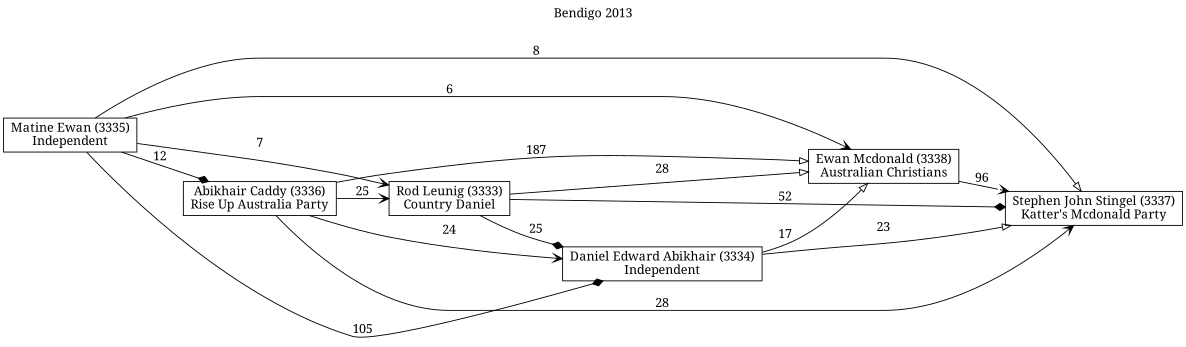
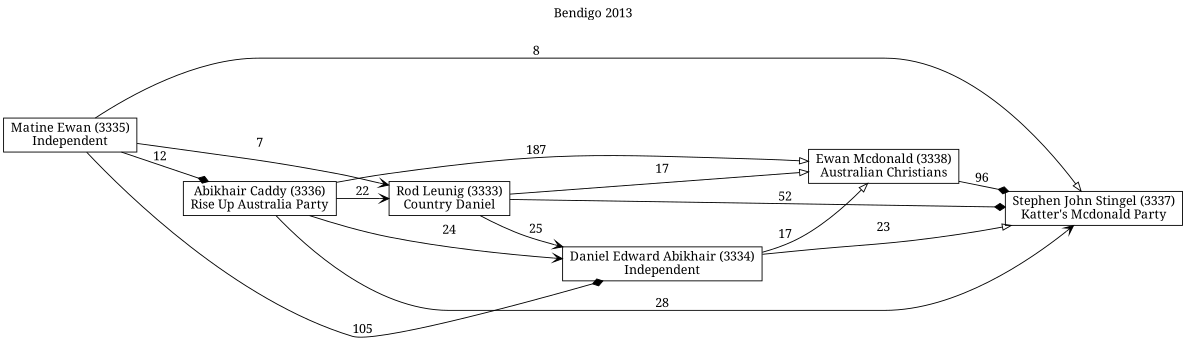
edge "Matine Ewan (3335) Independent" -> "Ewan Mcdonald (3338) Australian Christians": removed, label "6"
edge "Rod Leunig (3333) Country Daniel" -> "Ewan Mcdonald (3338) Australian Christians": label "28" -> "17"
edge "Ewan Mcdonald (3338) Australian Christians" -> "Stephen John Stingel (3337) Katter's Mcdonald Party": arrowhead vee -> diamond
edge "Abikhair Caddy (3336) Rise Up Australia Party" -> "Rod Leunig (3333) Country Daniel": label "25" -> "22"
edge "Rod Leunig (3333) Country Daniel" -> "Daniel Edward Abikhair (3334) Independent": arrowhead diamond -> vee
